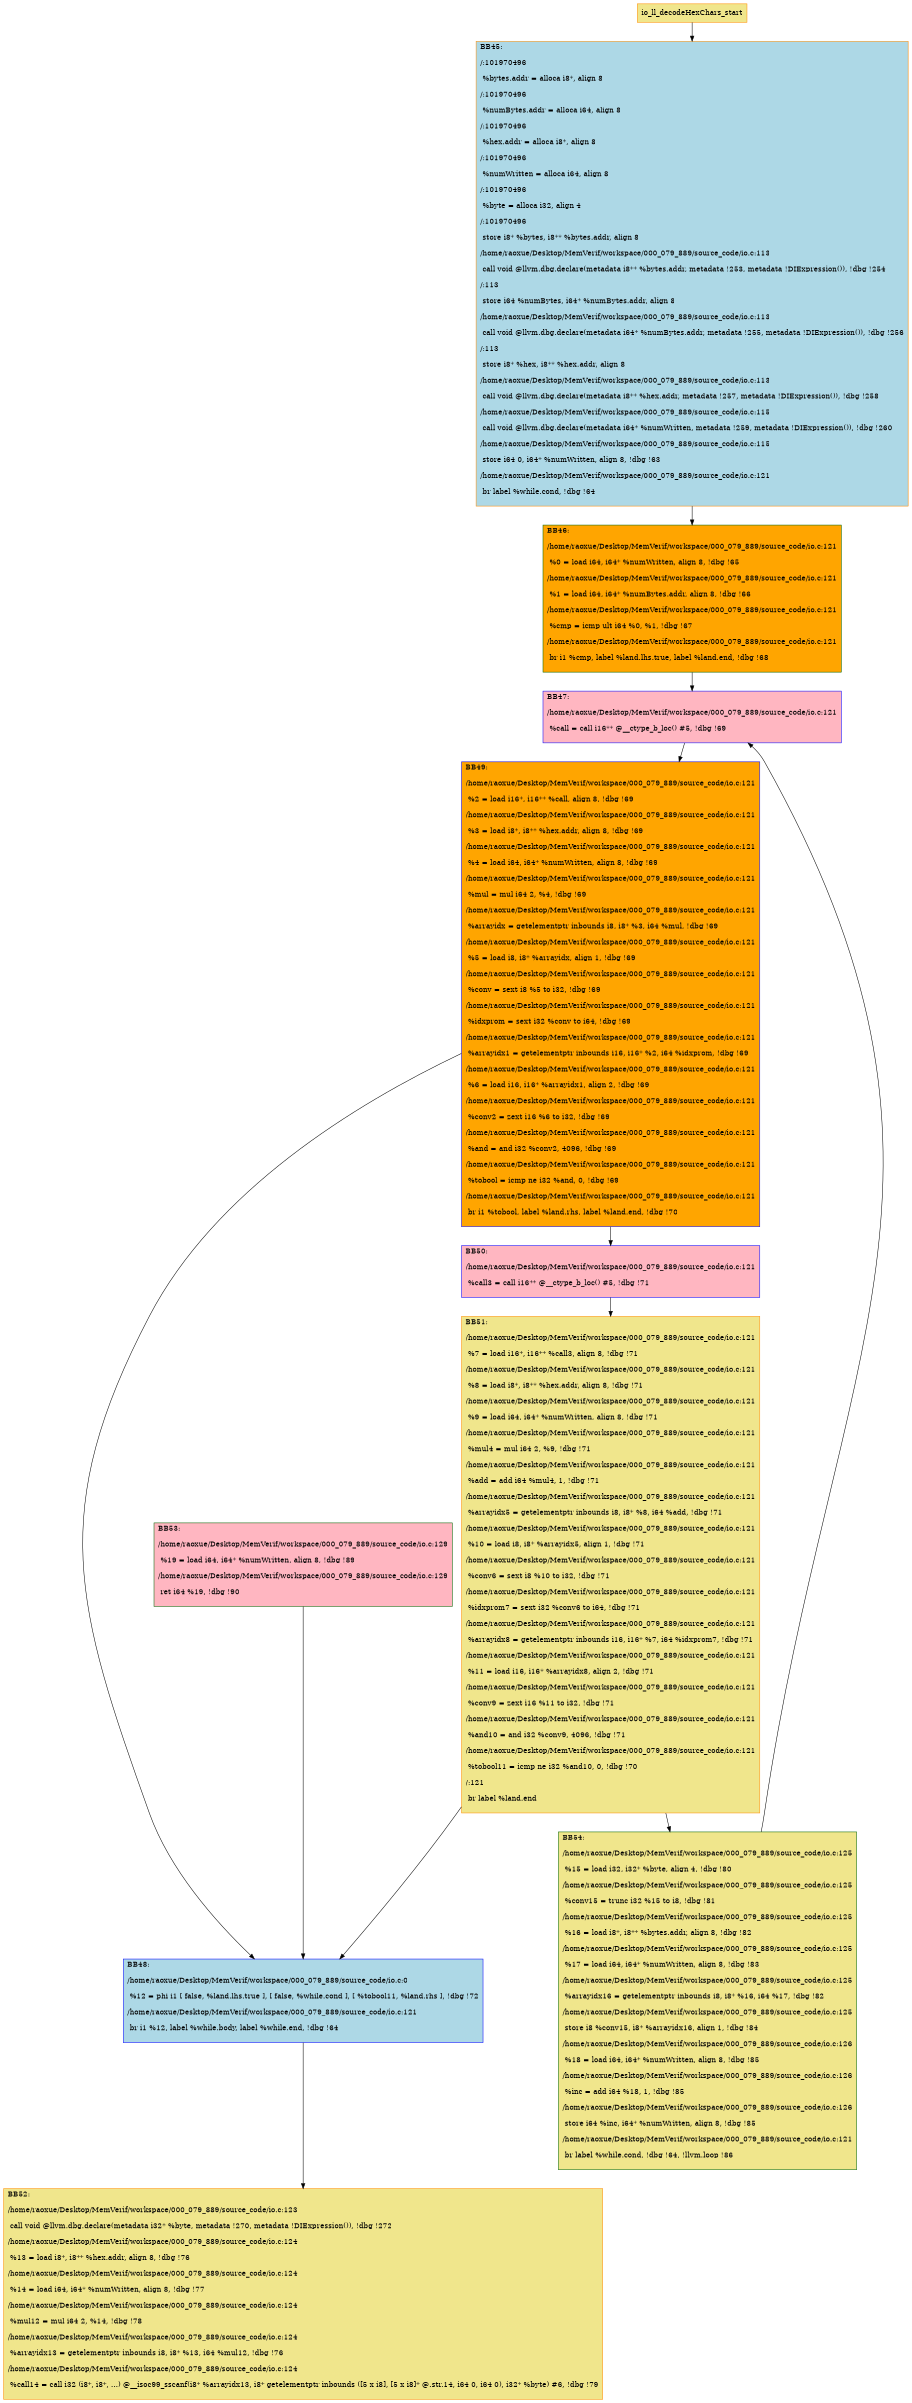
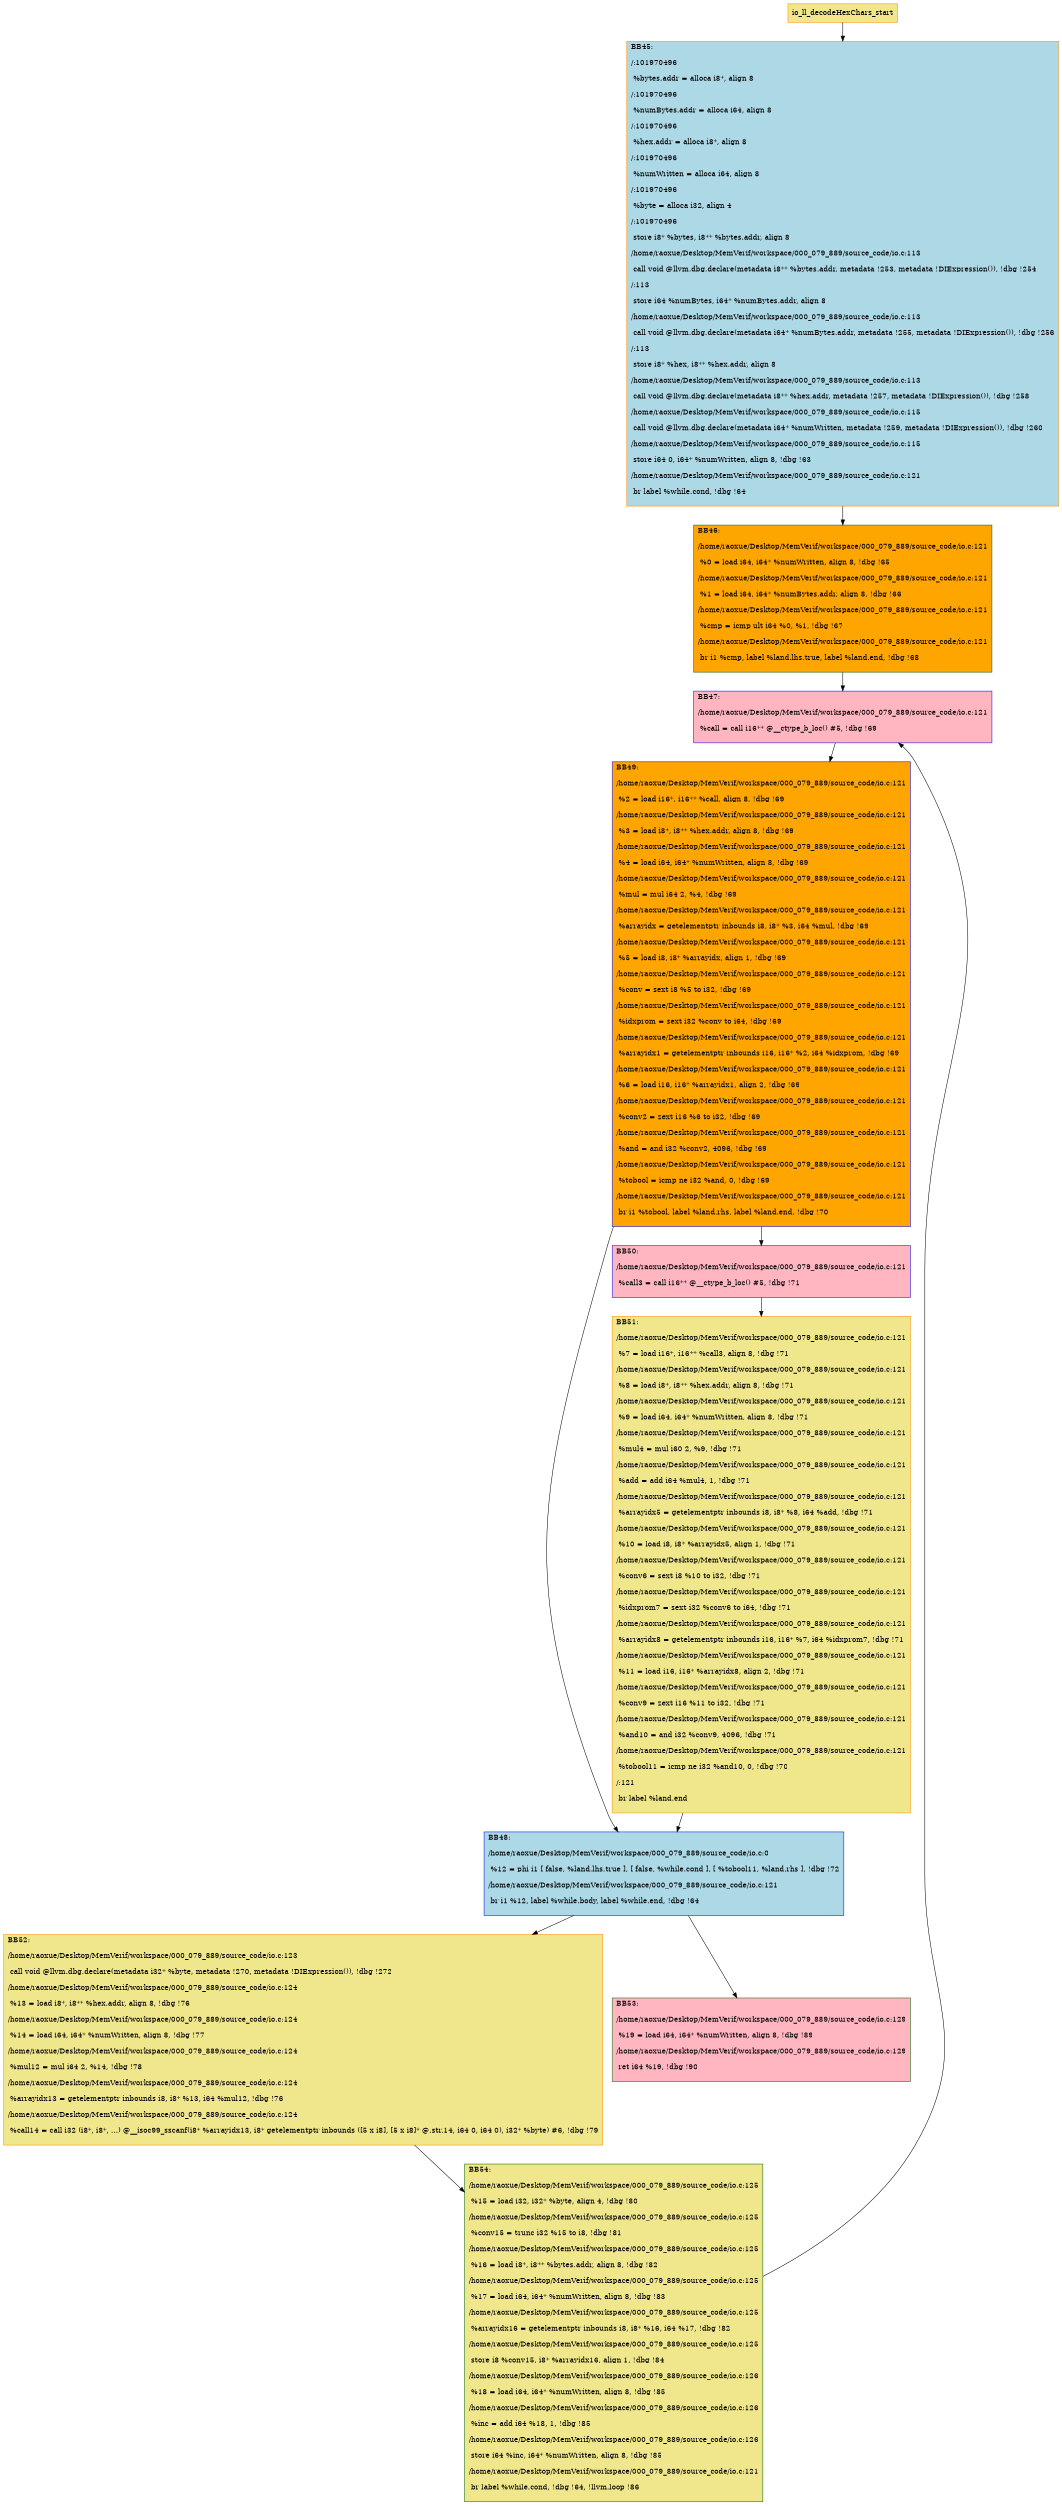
node "BB51:": text "%mul4 = mul i64 2, %9, !dbg !71" -> "%mul4 = mul i60 2, %9, !dbg !71"
edge "BB53:" -> "BB48:": reversed
edge "BB51:" -> "BB54:": now "BB52:" -> "BB54:"
